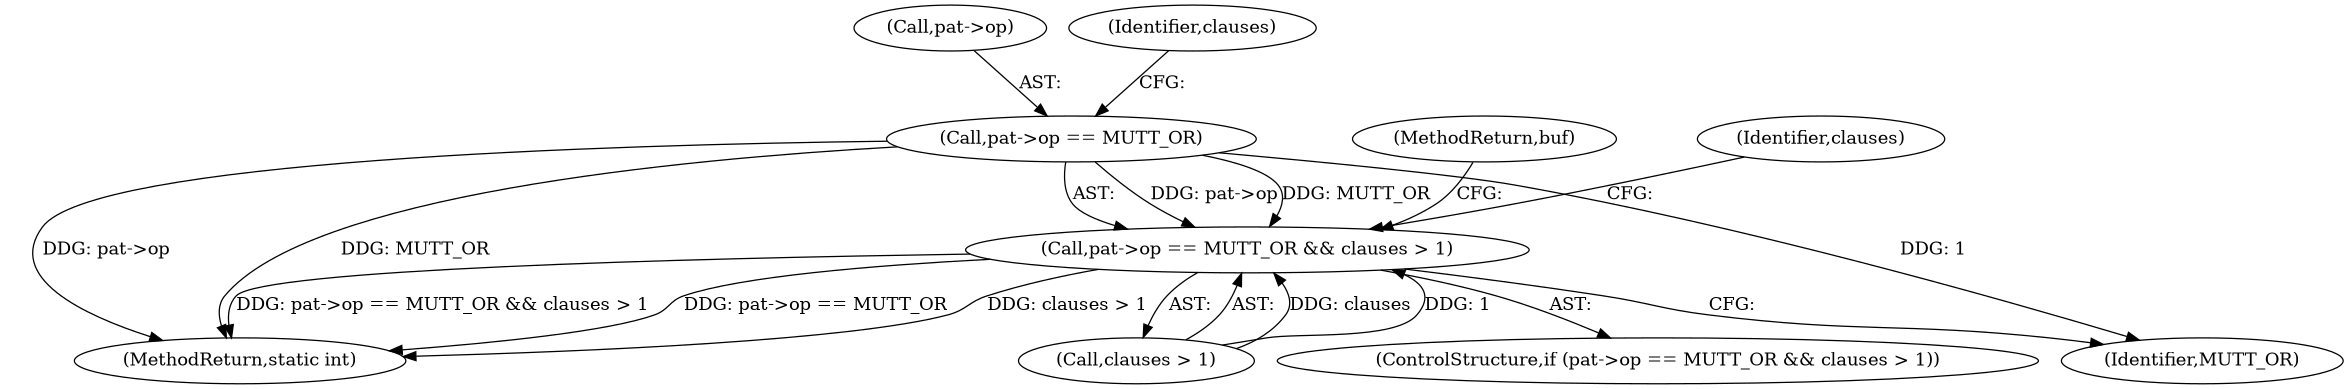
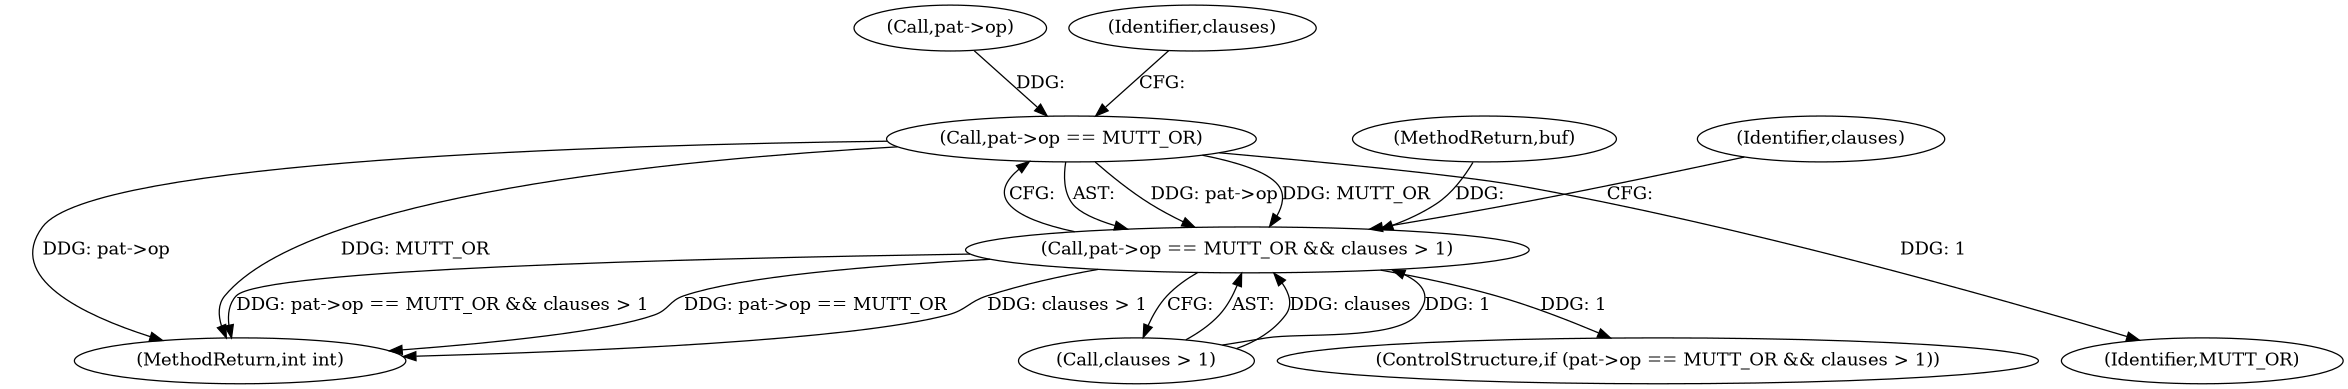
edge "(Call,pat->op)" -> "(Call,pat->op == MUTT_OR)": label "AST: " -> "DDG: "
edge "(MethodReturn,buf)" -> "(Call,pat->op == MUTT_OR && clauses > 1)": label "CFG: " -> "DDG: "
edge "(Call,pat->op == MUTT_OR && clauses > 1)" -> "(Call,clauses > 1)": label "AST: " -> "CFG: "
edge "(Call,pat->op == MUTT_OR && clauses > 1)" -> "(ControlStructure,if (pat->op == MUTT_OR && clauses > 1))": label "AST: " -> "DDG: 1"
edge "(Call,pat->op == MUTT_OR && clauses > 1)" -> "(Identifier,MUTT_OR)": now "(Call,pat->op == MUTT_OR && clauses > 1)" -> "(Call,pat->op == MUTT_OR)"
node "(MethodReturn,static int)": label "(MethodReturn,static int)" -> "(MethodReturn,int int)"
